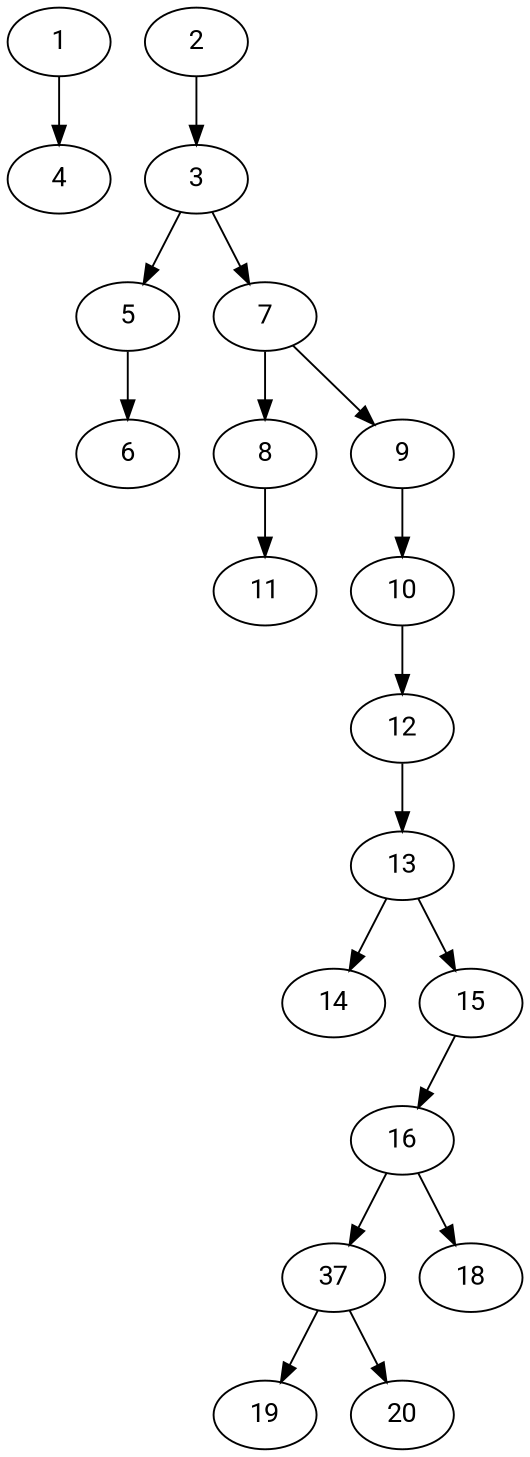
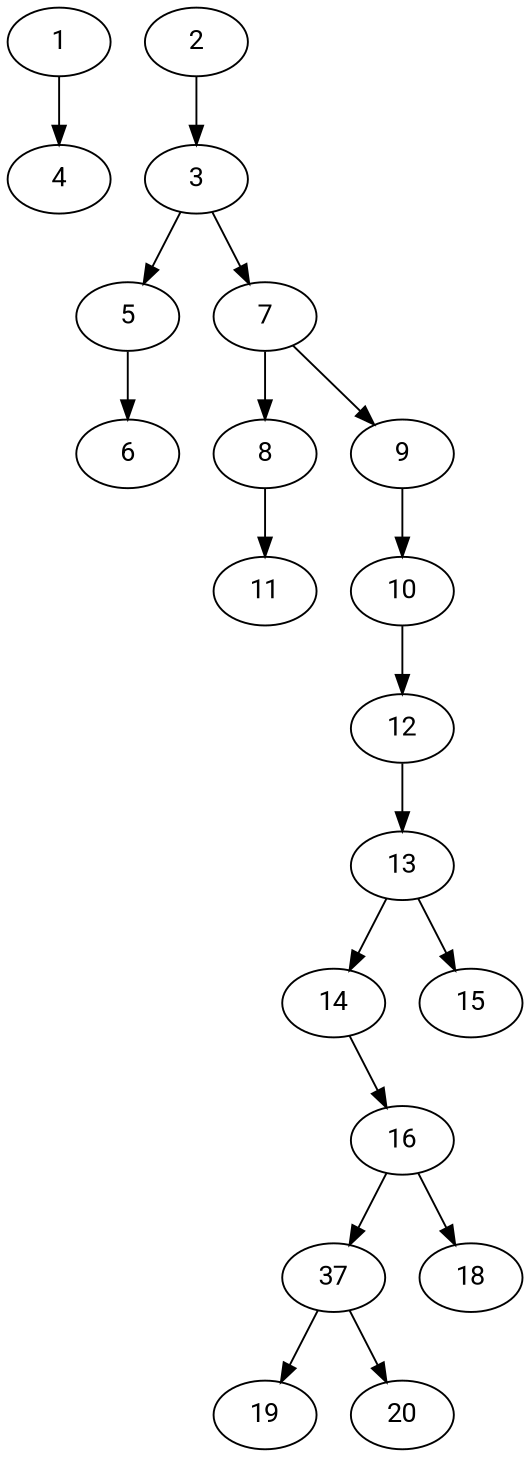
edge "15" -> "16": now "14" -> "16"
